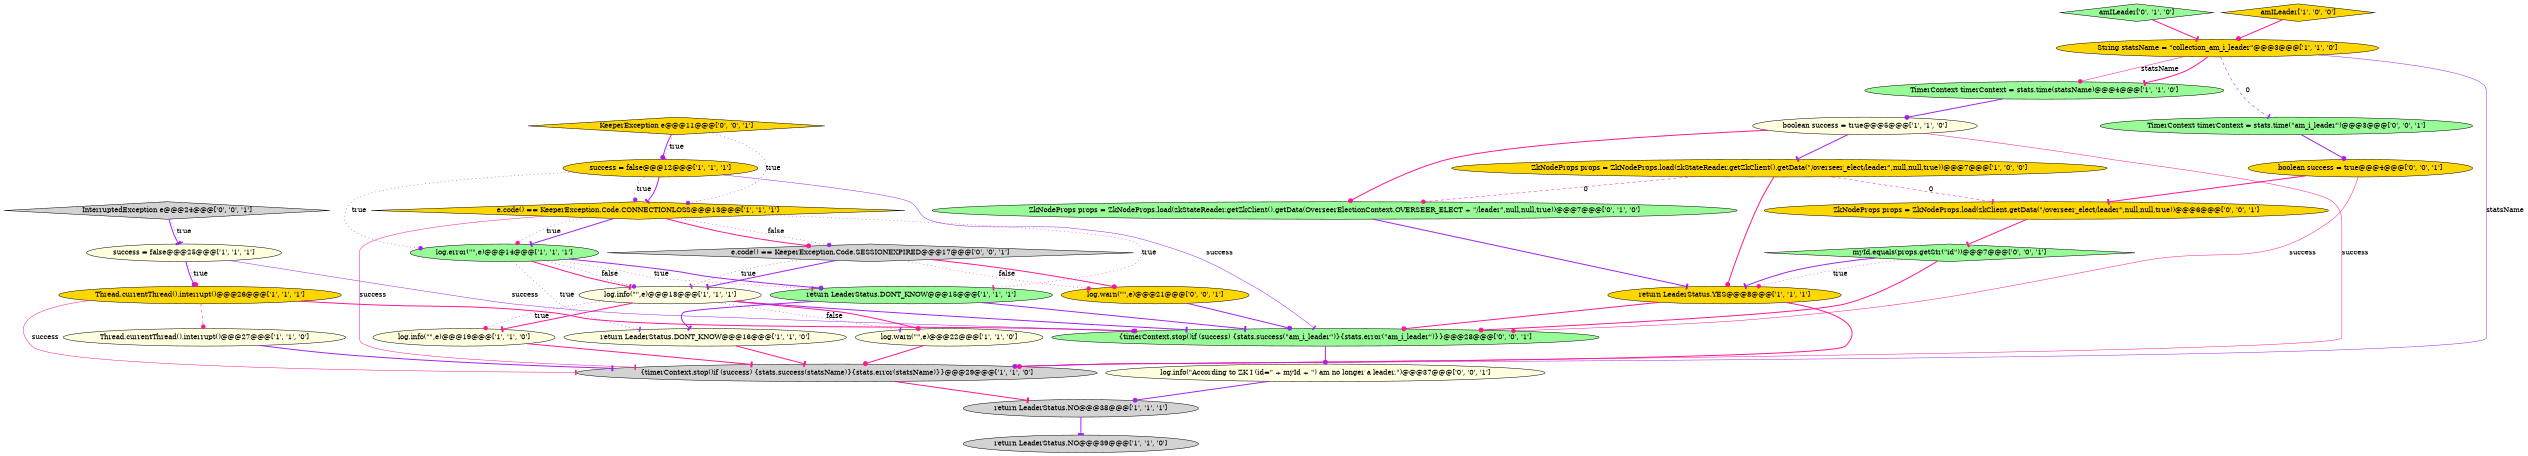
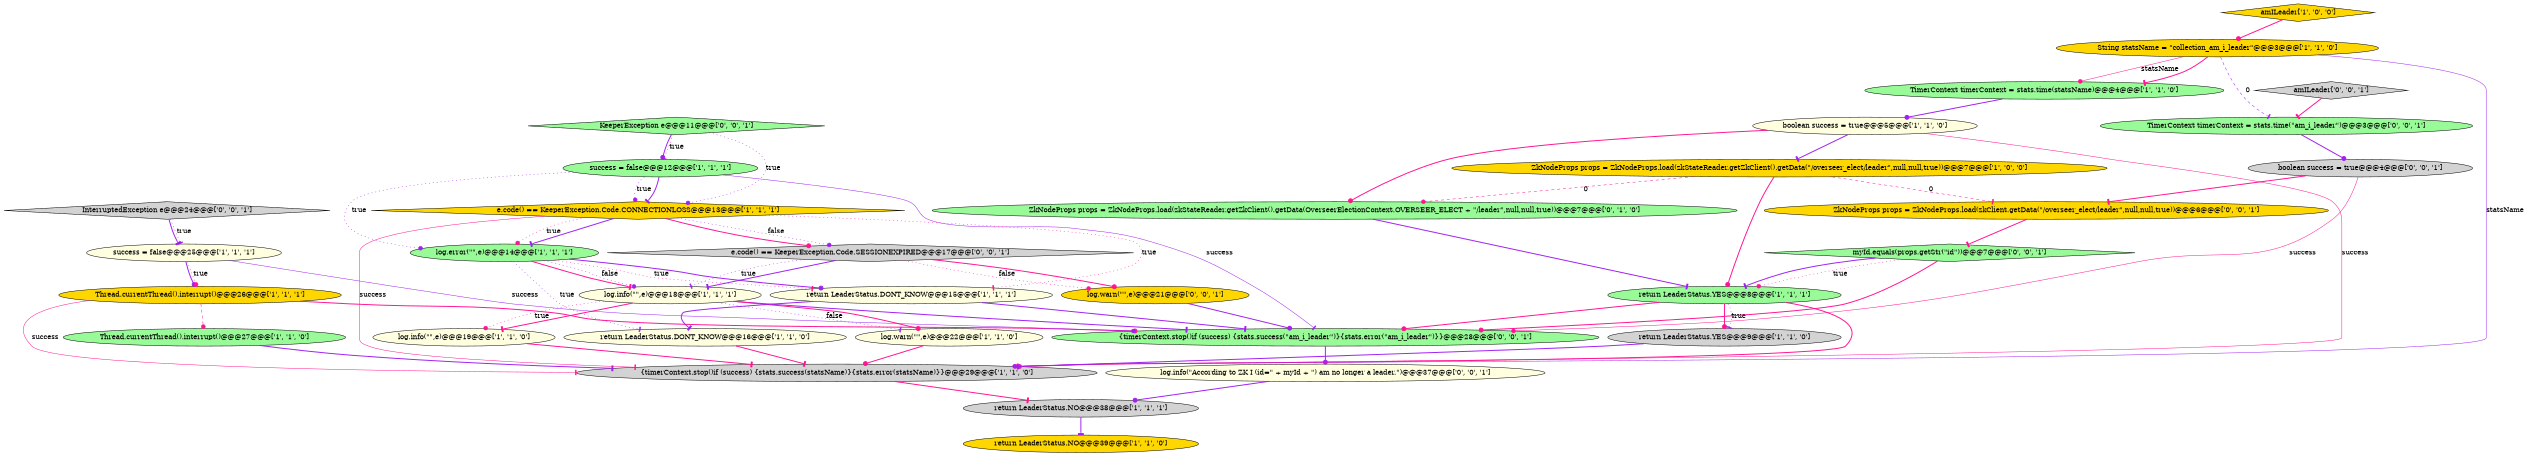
node "amILeader['0', '1', '0']": removed
node "amILeader['0', '0', '1']": added
node "KeeperException e@@@11@@@['0', '0', '1']": fillcolor gold -> palegreen
node "success = false@@@12@@@['1', '1', '1']": fillcolor gold -> palegreen
node "boolean success = true@@@4@@@['0', '0', '1']": fillcolor gold -> lightgrey
node "return LeaderStatus.DONT_KNOW@@@15@@@['1', '1', '1']": fillcolor palegreen -> lightyellow
node "return LeaderStatus.YES@@@8@@@['1', '1', '1']": fillcolor gold -> palegreen
node "Thread.currentThread().interrupt()@@@27@@@['1', '1', '0']": fillcolor lightyellow -> palegreen
node "return LeaderStatus.YES@@@9@@@['1', '1', '0']": added
node "return LeaderStatus.NO@@@39@@@['1', '1', '0']": fillcolor lightgrey -> gold
